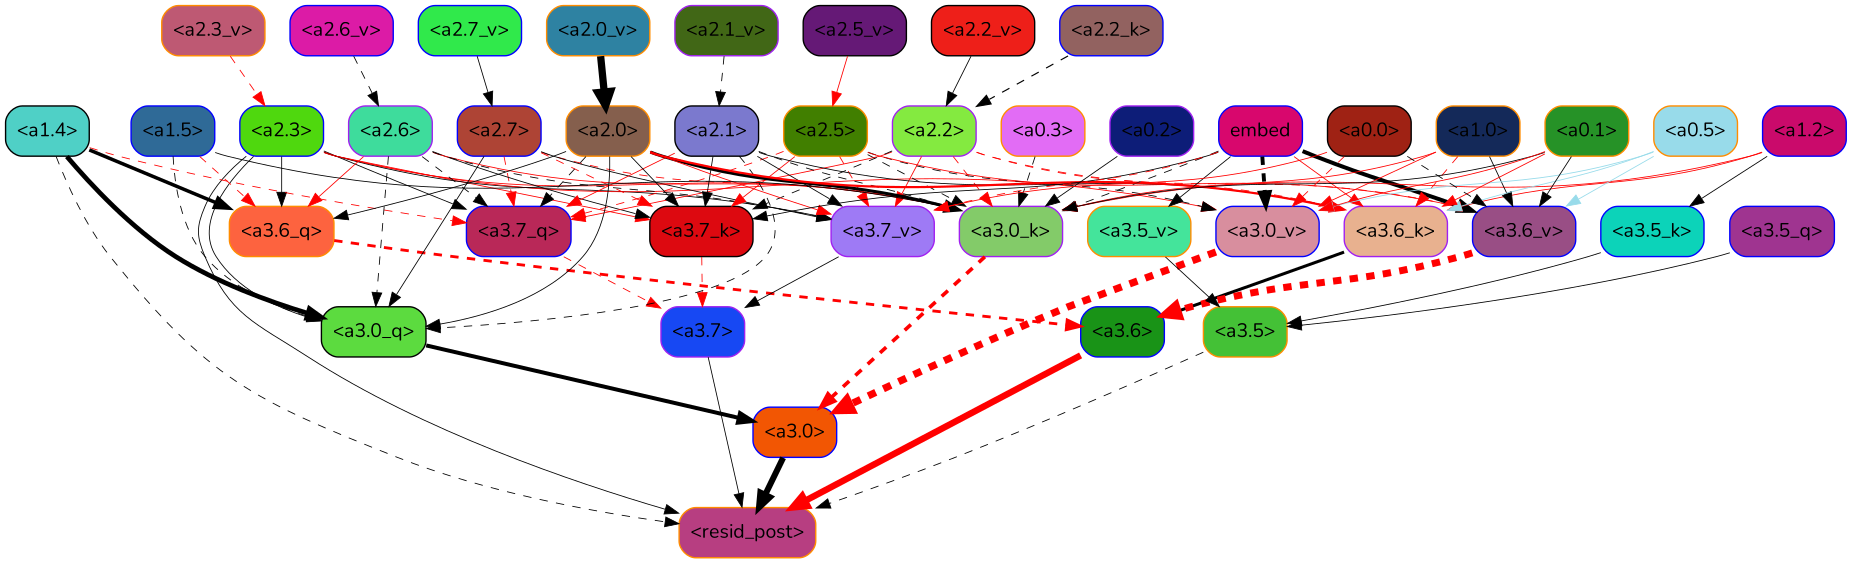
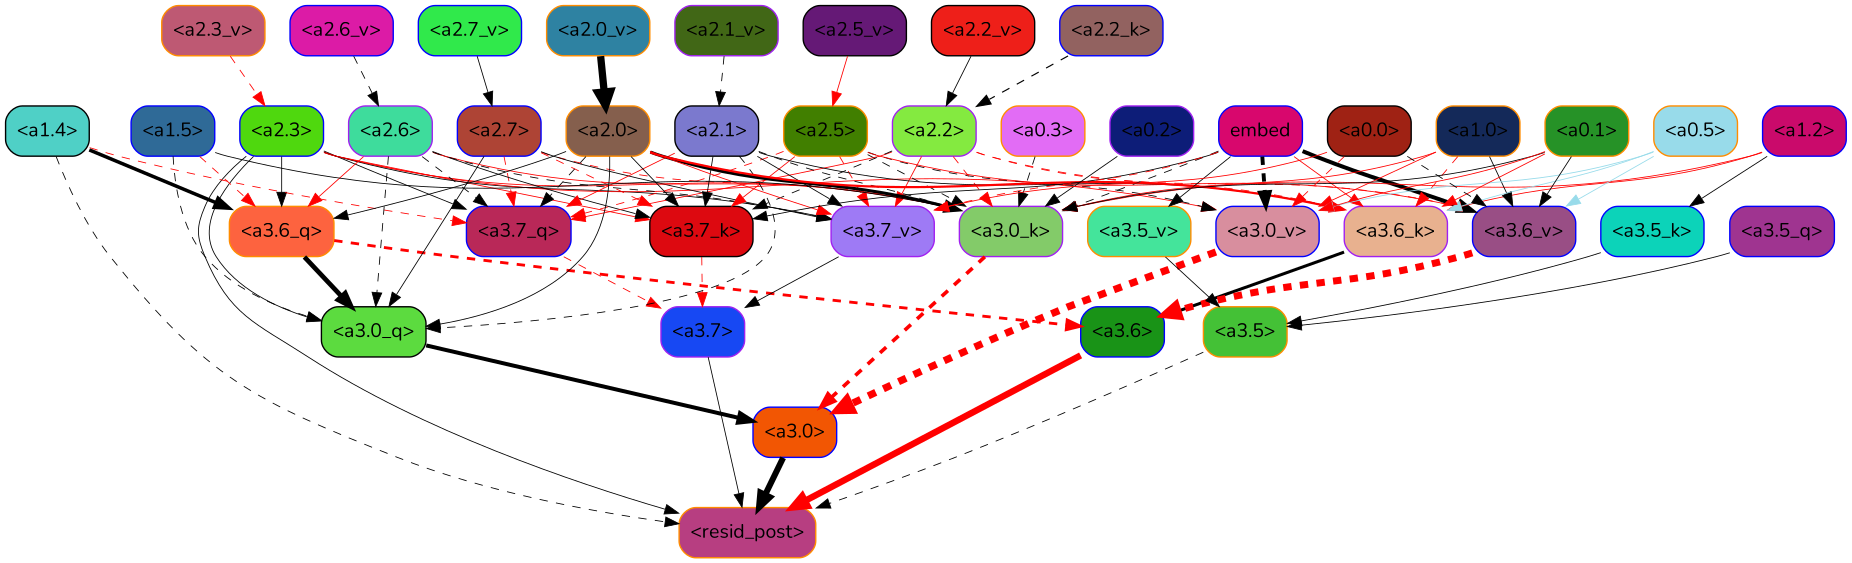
edge "<a1.4>" -> "<a3.0_q>": now "<a3.6_q>" -> "<a3.0_q>"
